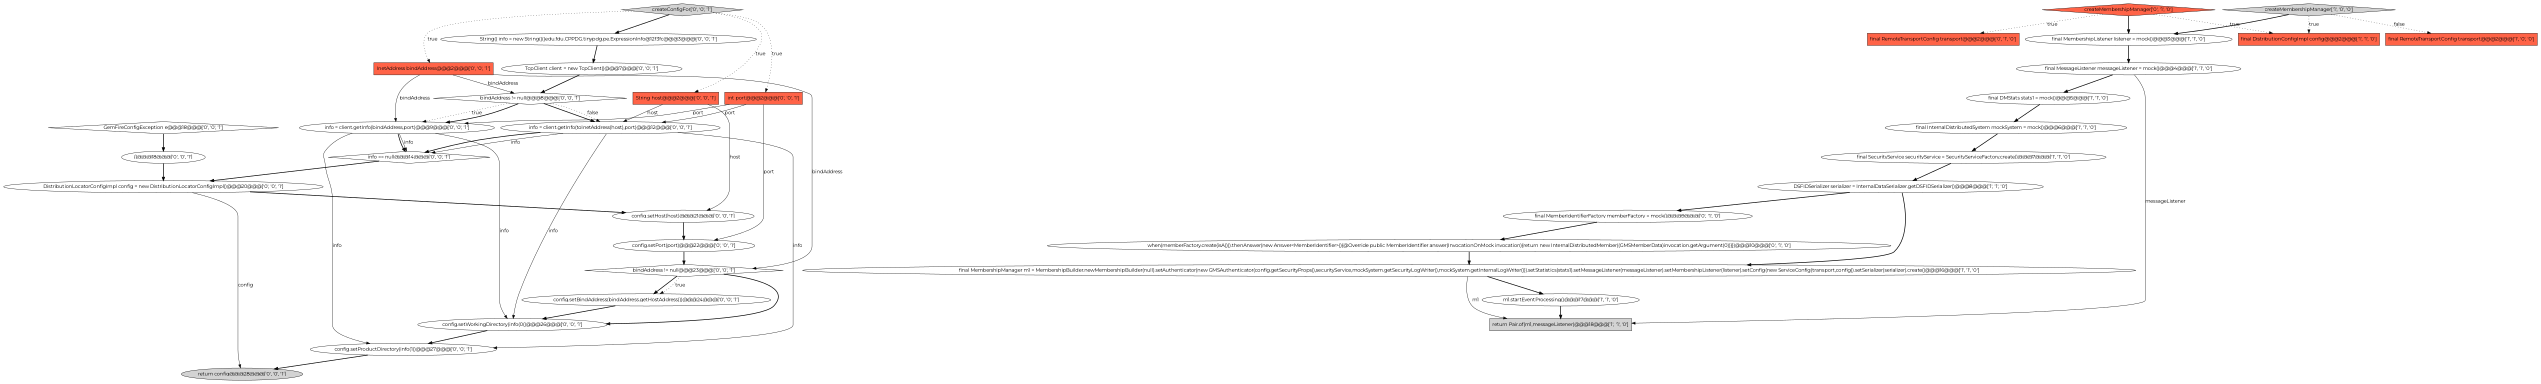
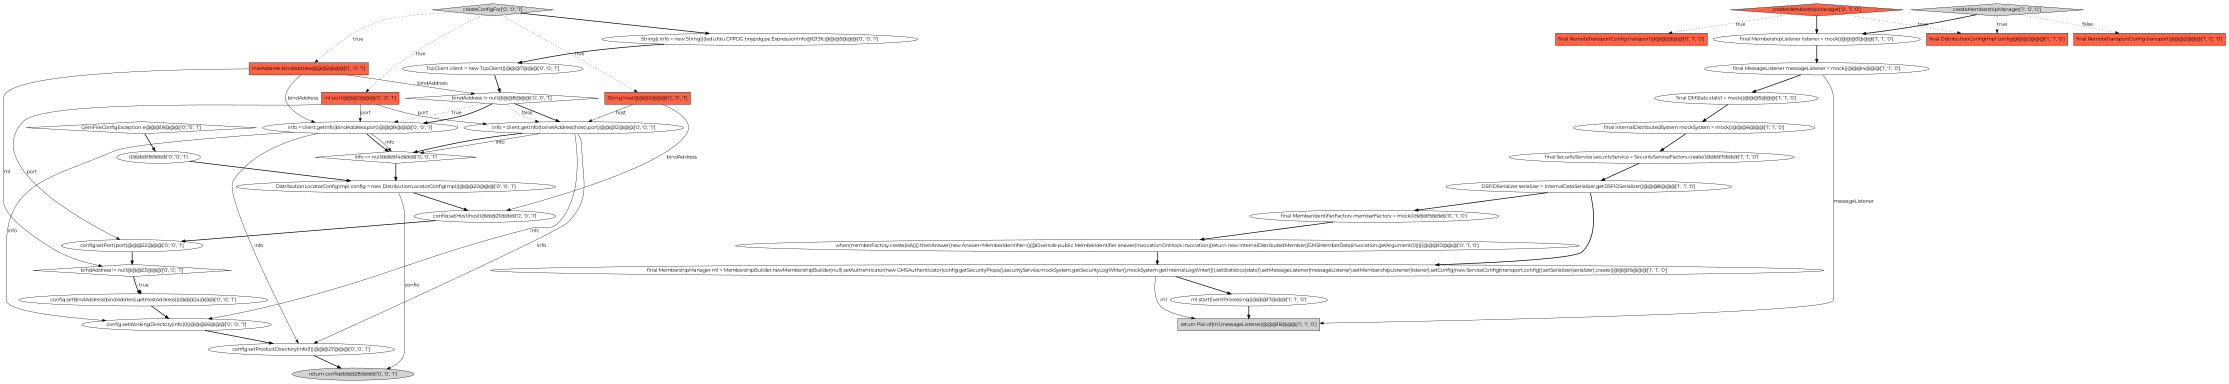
edge "String host@@@2@@@['0', '0', '1']" -> "config.setHost(host)@@@21@@@['0', '0', '1']": label "host" -> "bindAddress"
edge "InetAddress bindAddress@@@2@@@['0', '0', '1']" -> "bindAddress != null@@@23@@@['0', '0', '1']": label "bindAddress" -> "m1"
edge "bindAddress != null@@@23@@@['0', '0', '1']" -> "config.setWorkingDirectory(info(0()@@@26@@@['0', '0', '1']": removed
